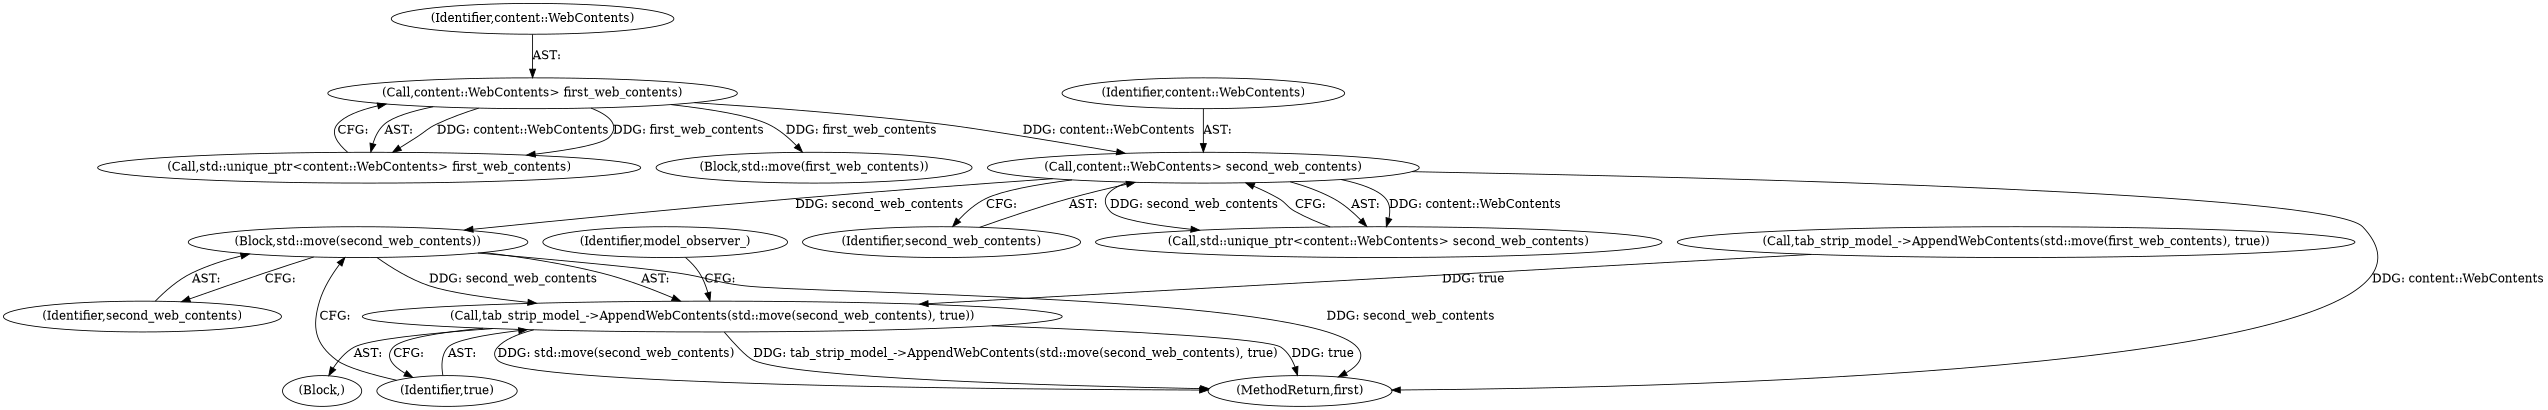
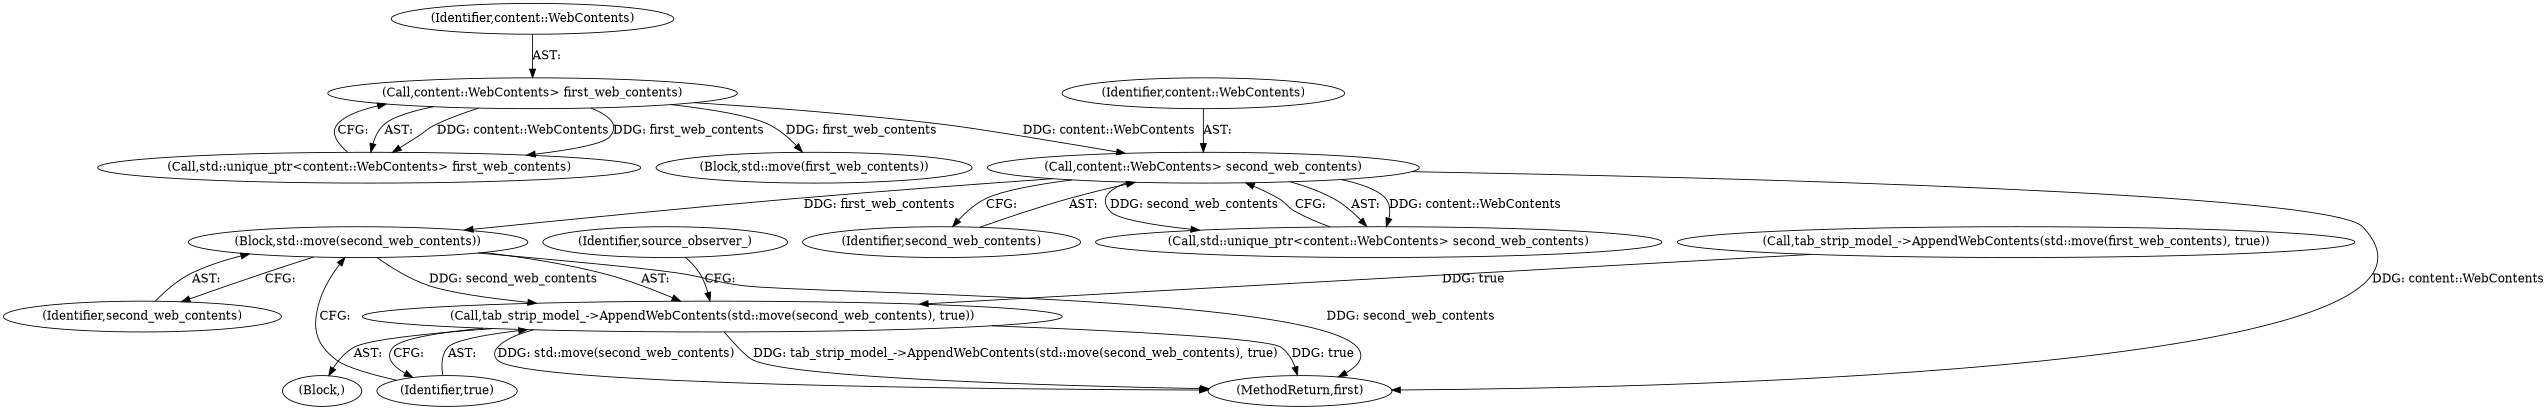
edge "(Call,content::WebContents> second_web_contents)" -> "(Block,std::move(second_web_contents))": label "DDG: second_web_contents" -> "DDG: first_web_contents"
node "(Identifier,model_observer_)": label "(Identifier,model_observer_)" -> "(Identifier,source_observer_)"
